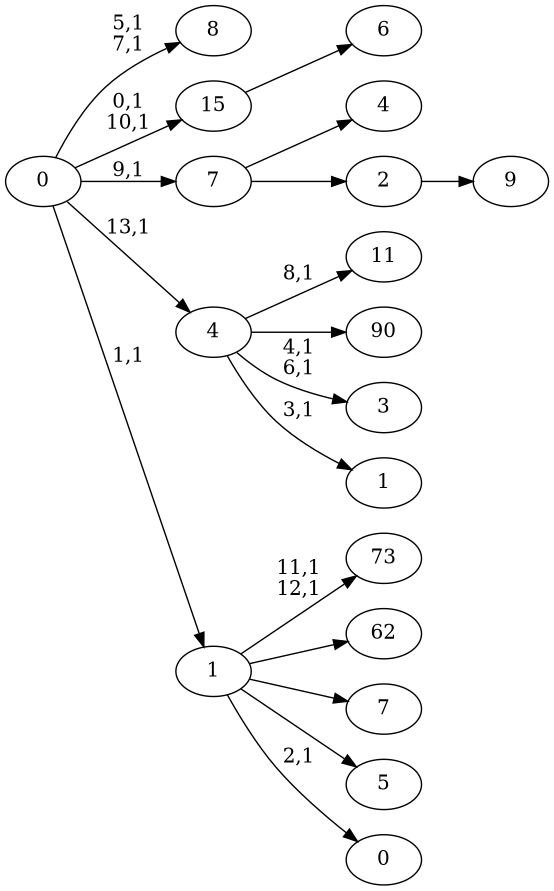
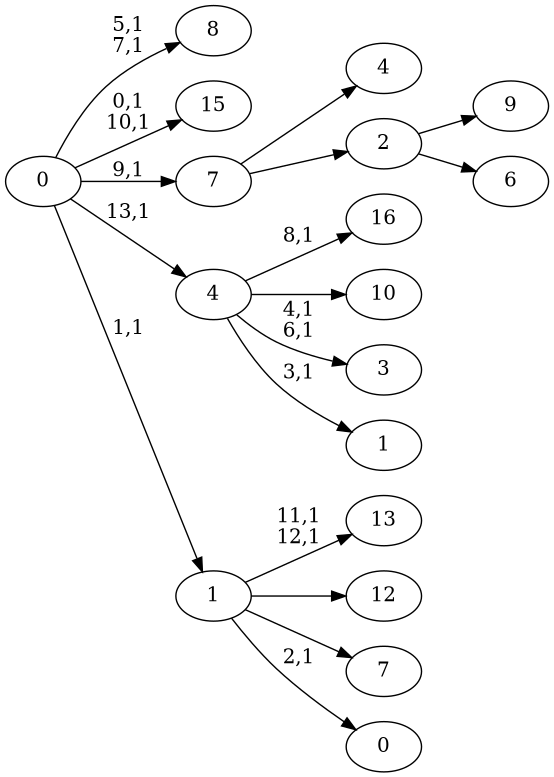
edge "15" -> "6": now "2" -> "6"
node "11": label "11" -> "16"
node "90": label "90" -> "10"
node "73": label "73" -> "13"
node "62": label "62" -> "12"
node "5": removed
